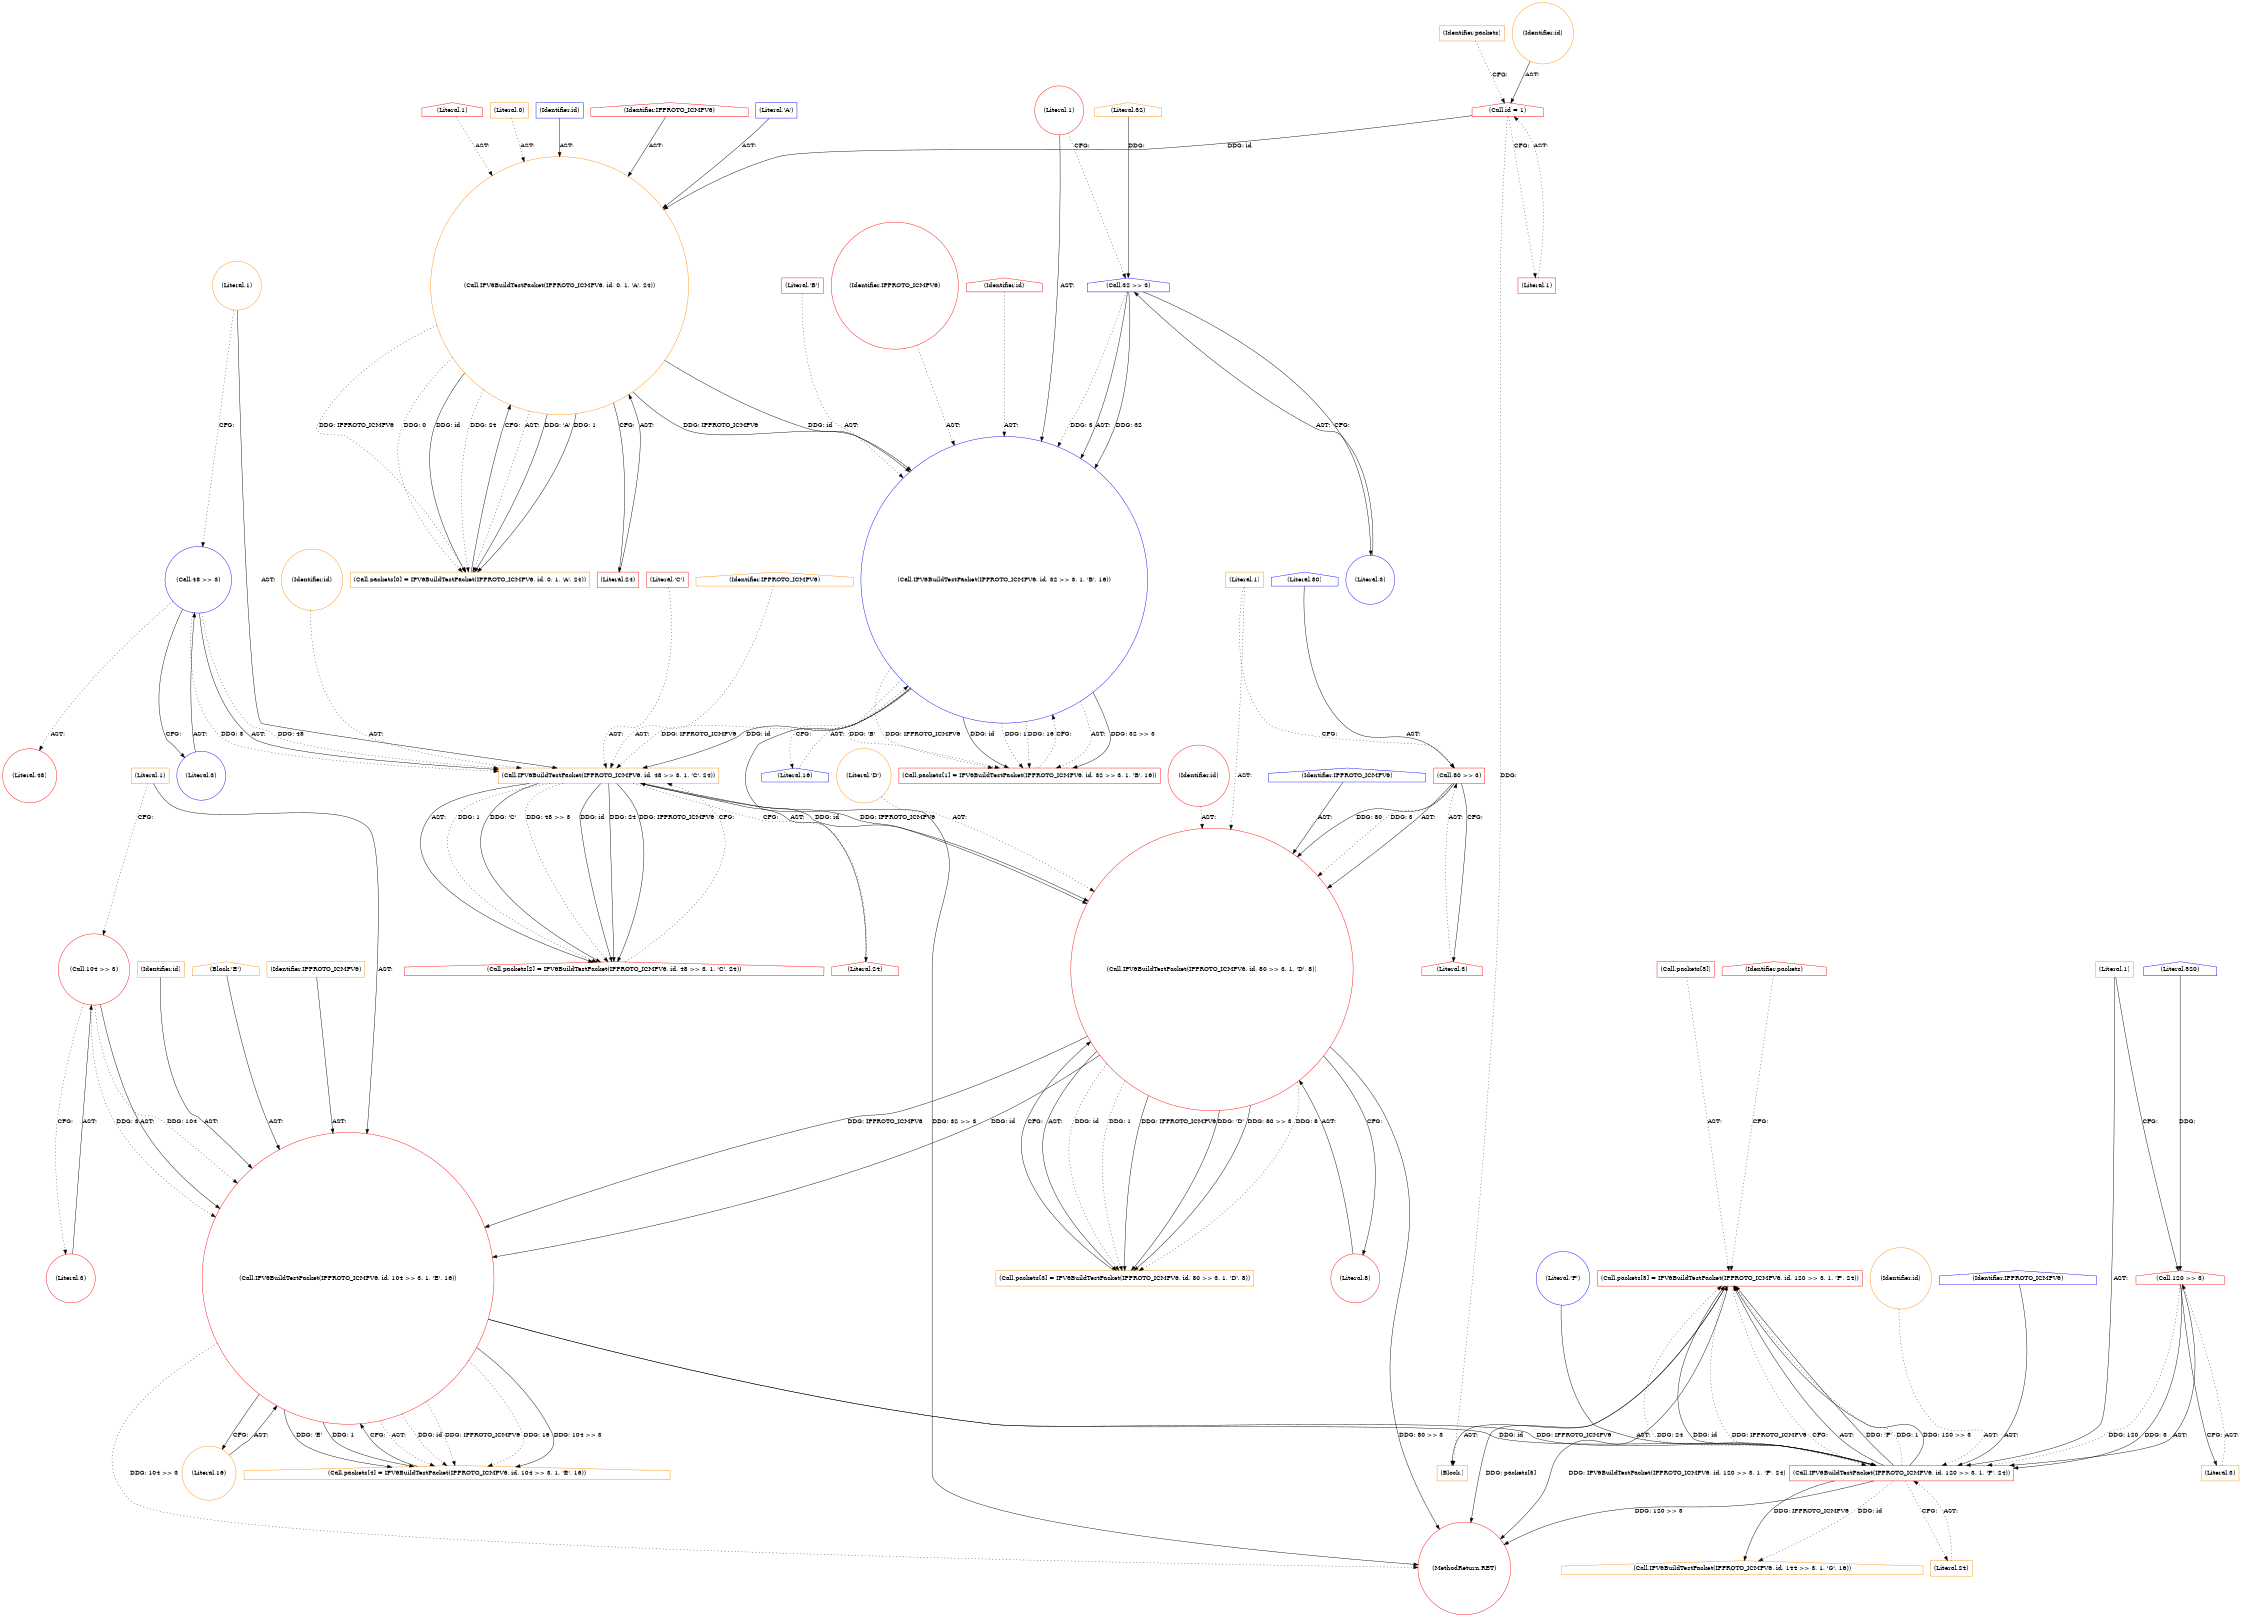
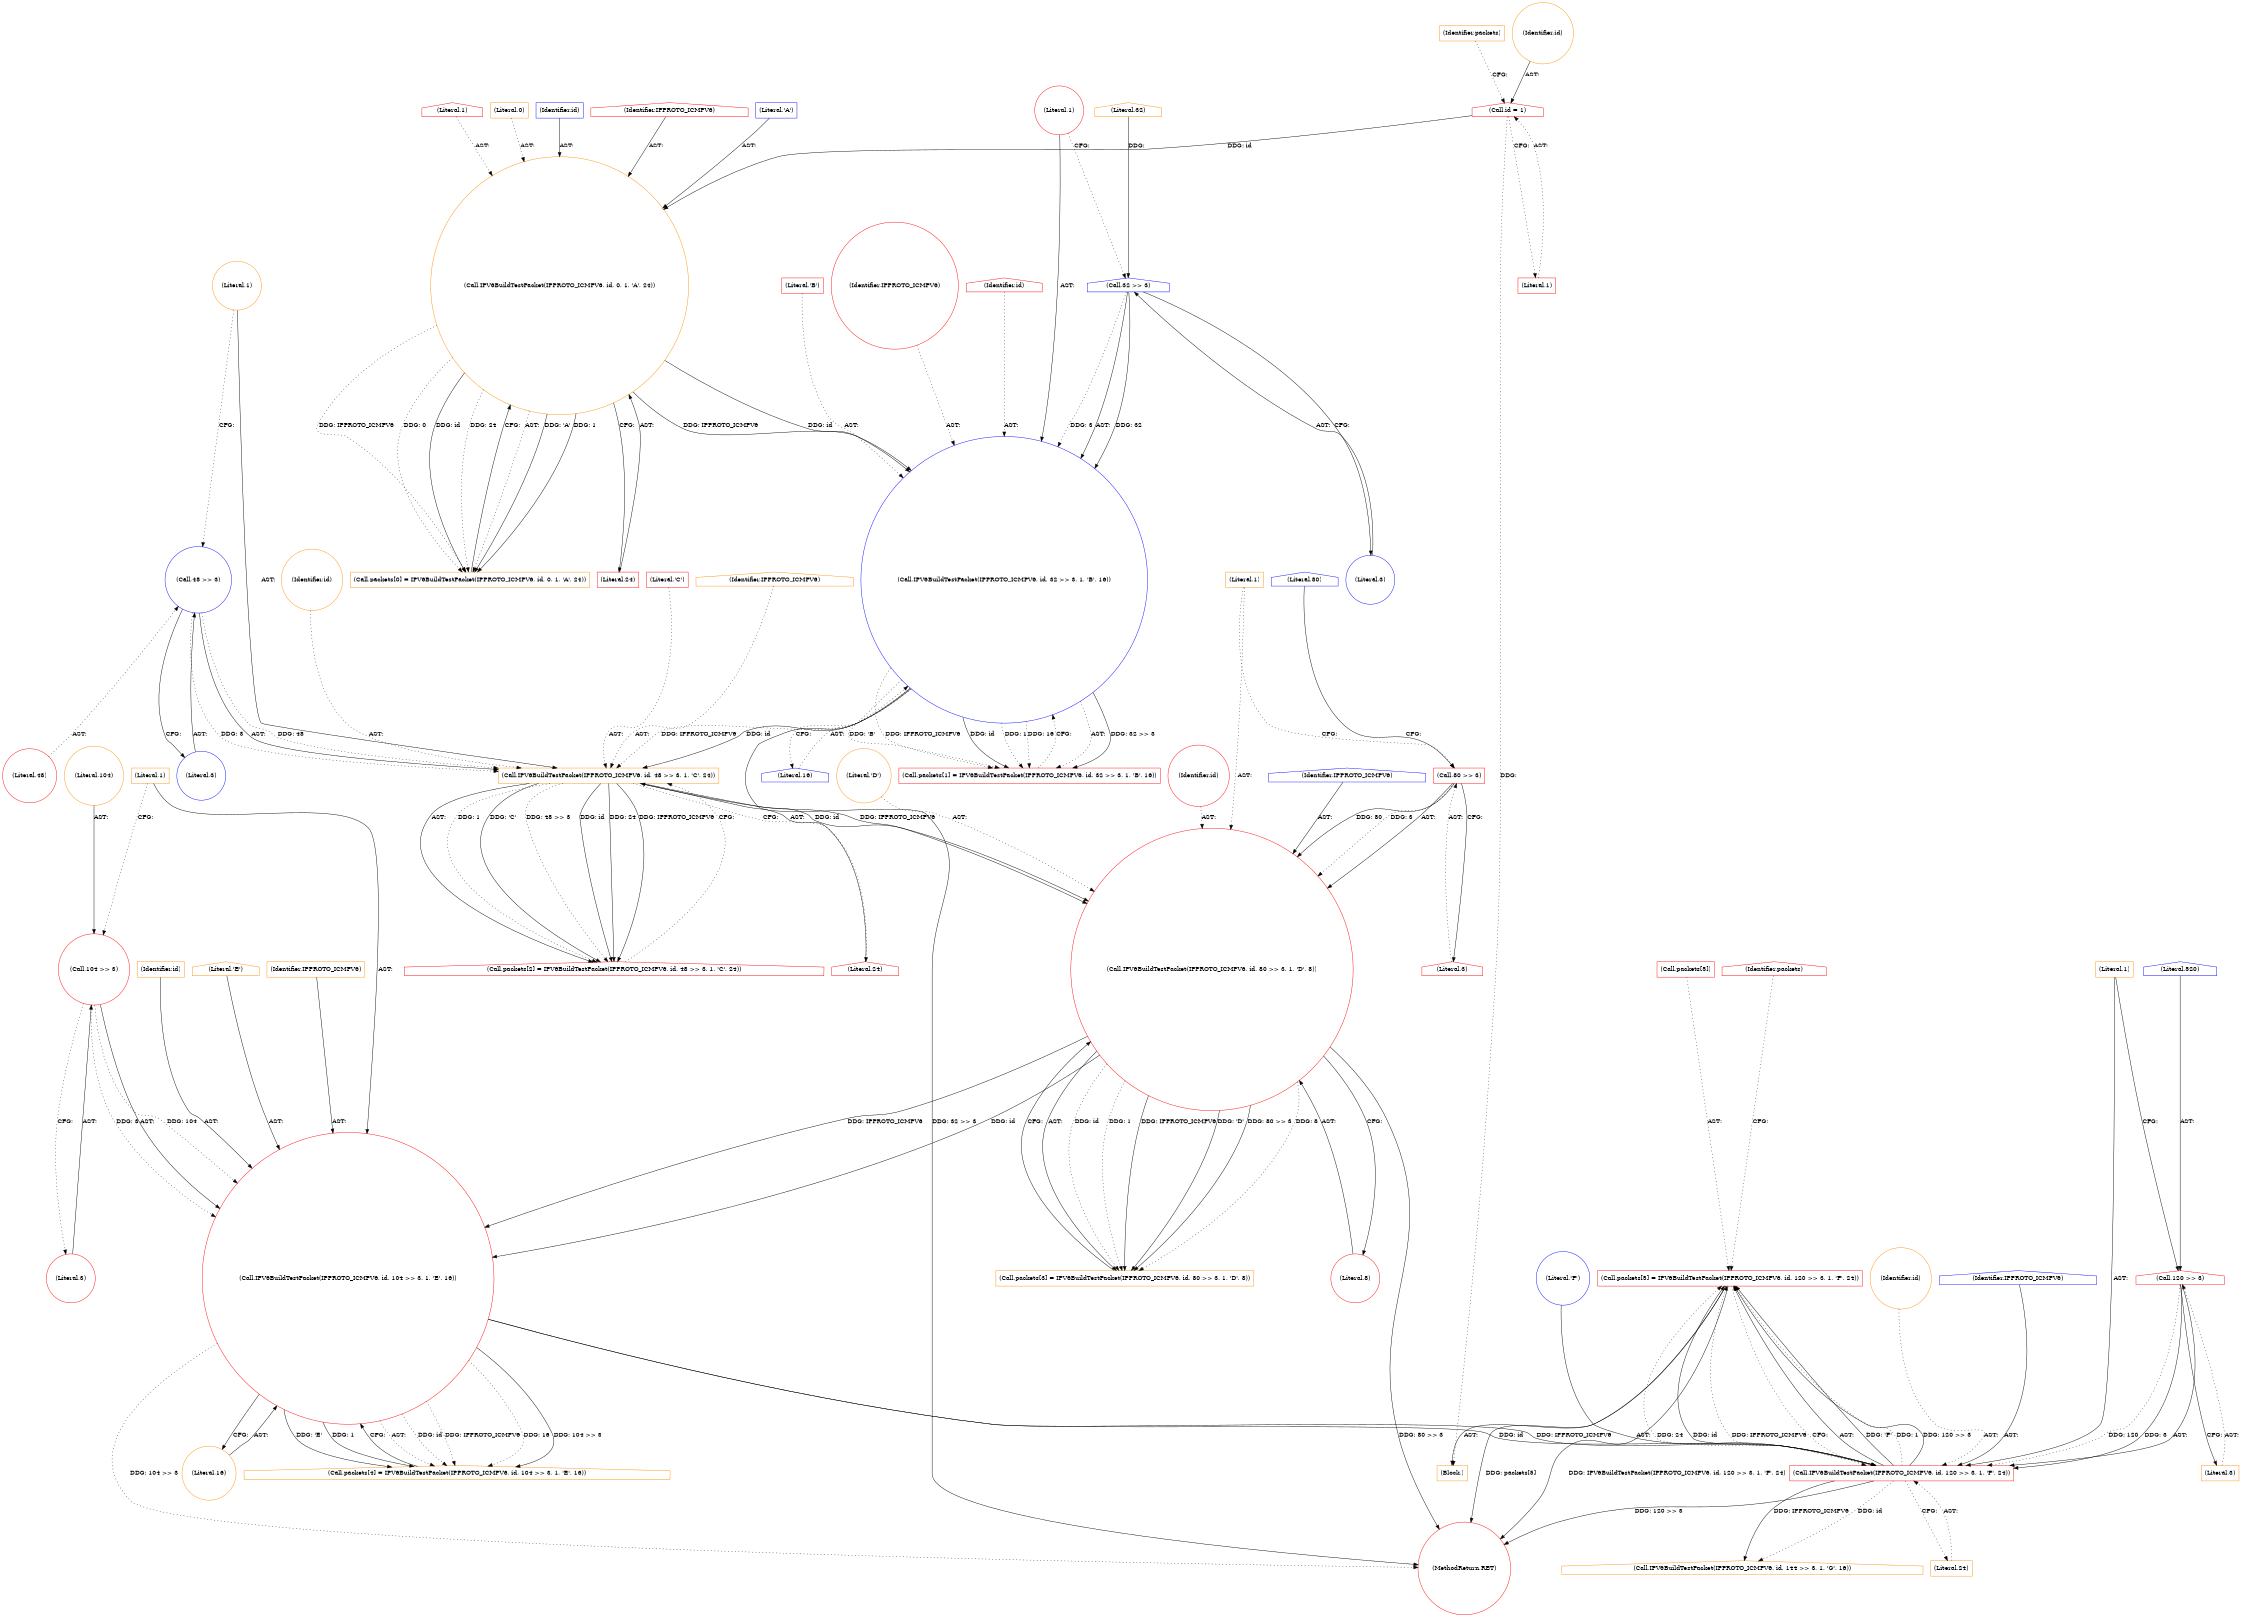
edge "(Call,48 >> 3)" -> "(Literal,48)": reversed
edge "(Literal,80)" -> "(Call,80 >> 3)": label "AST: " -> "CFG: "
node "(Literal,104)": added
node "(Block,'E')": label "(Block,'E')" -> "(Literal,'E')"
edge "(Literal,520)" -> "(Call,120 >> 3)": label "DDG: " -> "AST: "
